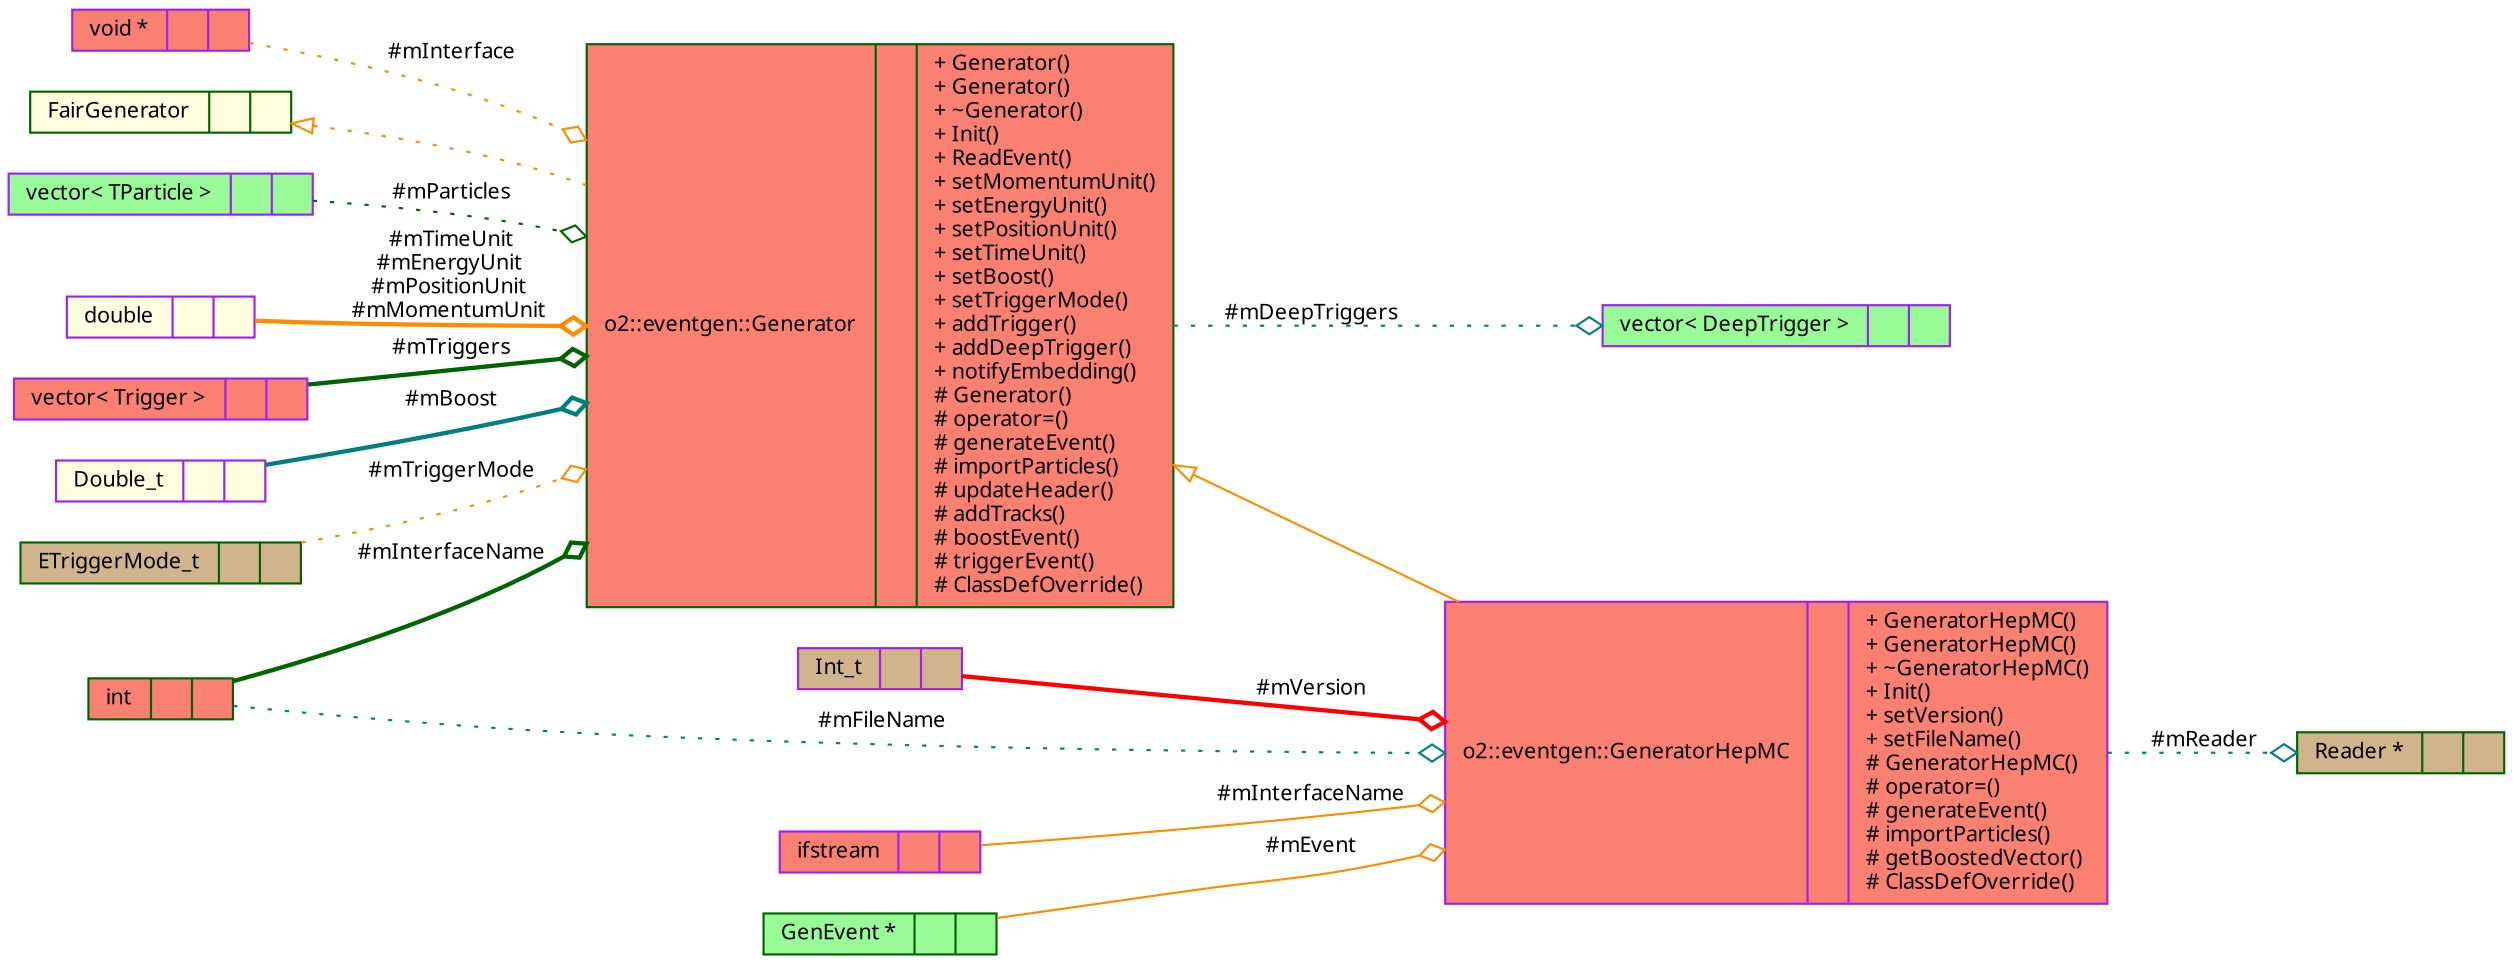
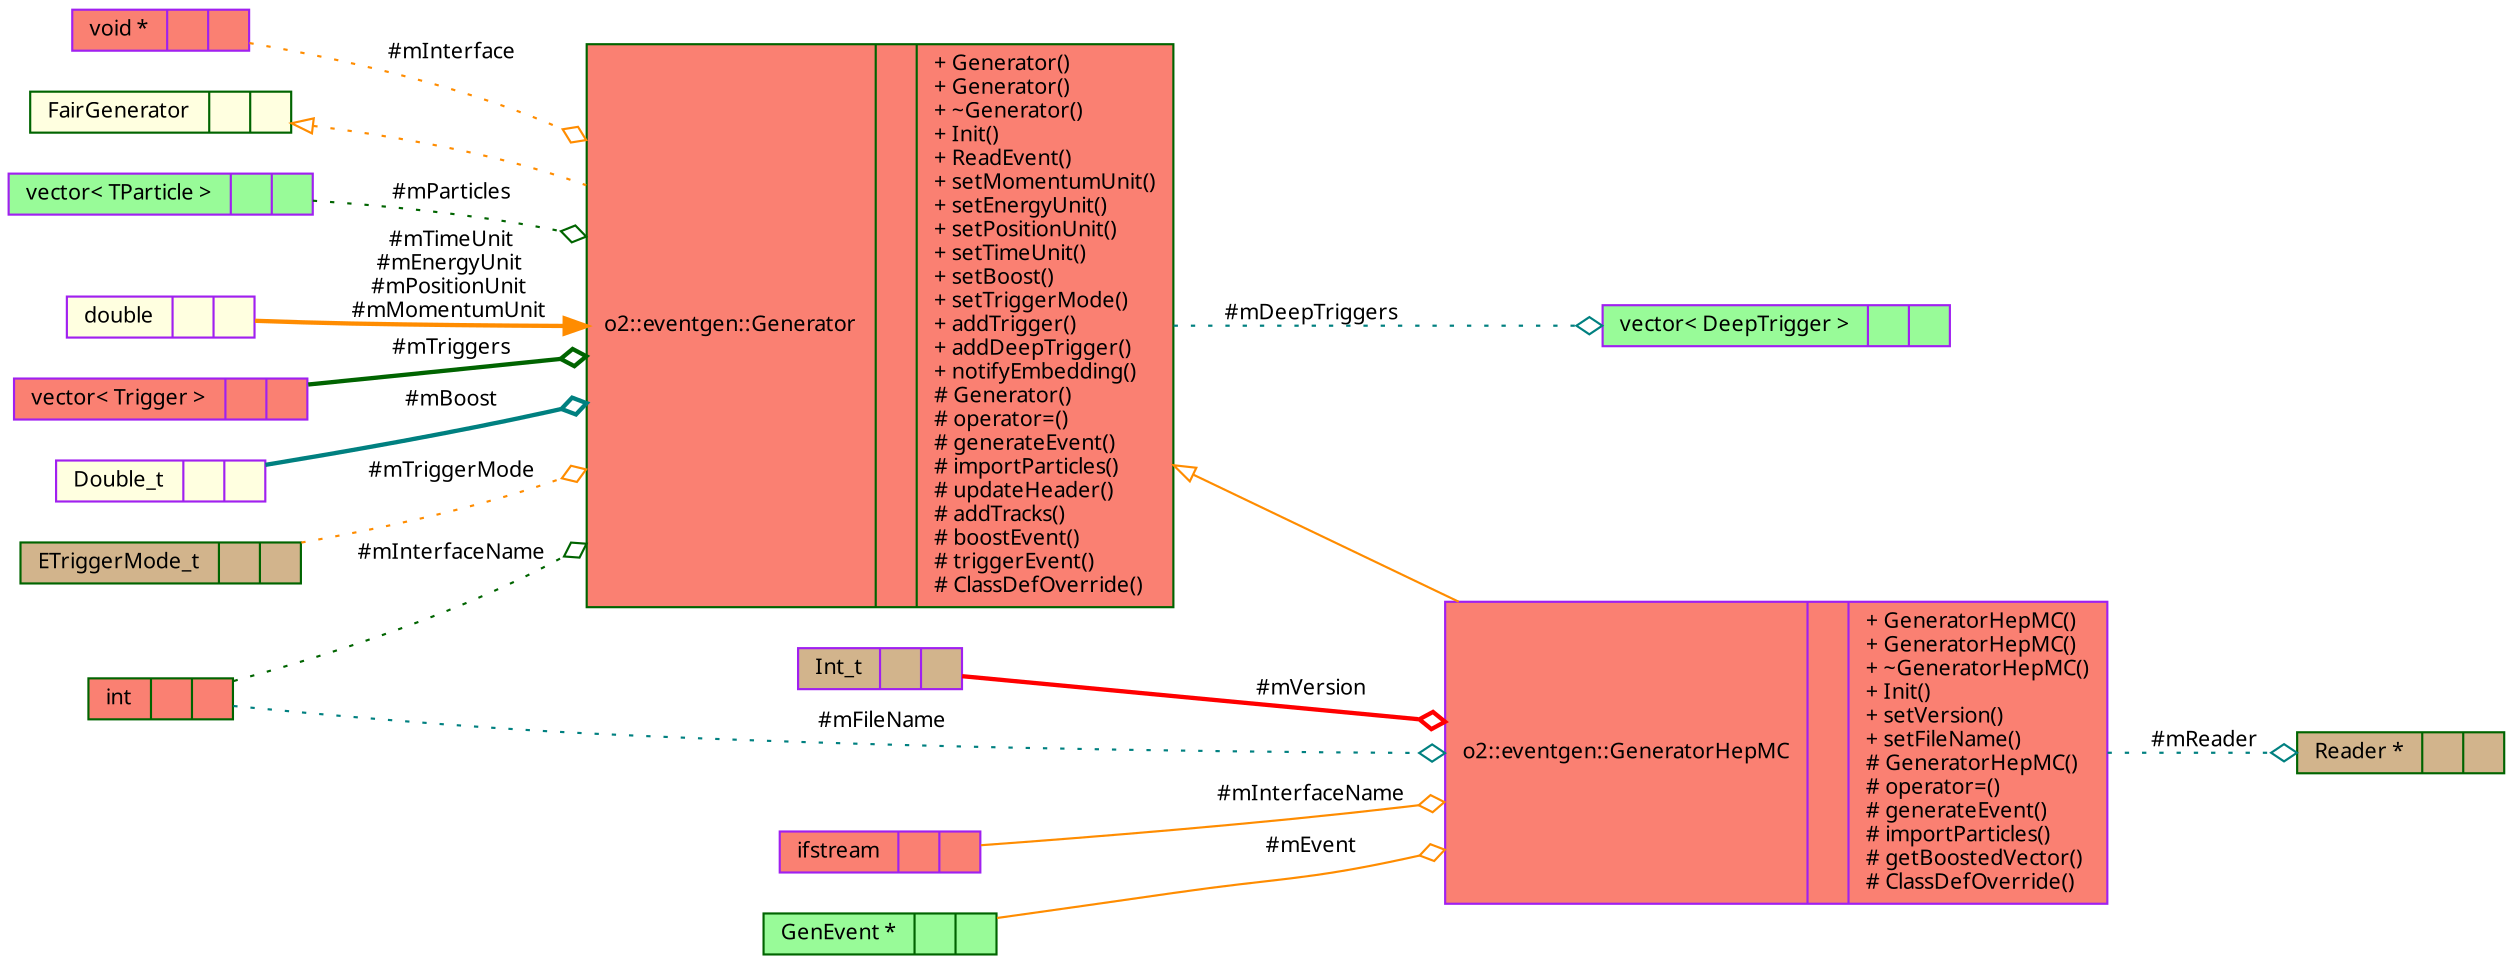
edge "double" -> "o2::eventgen::Generator": arrowhead odiamond -> normal
edge "int" -> "o2::eventgen::Generator": style bold -> dotted
